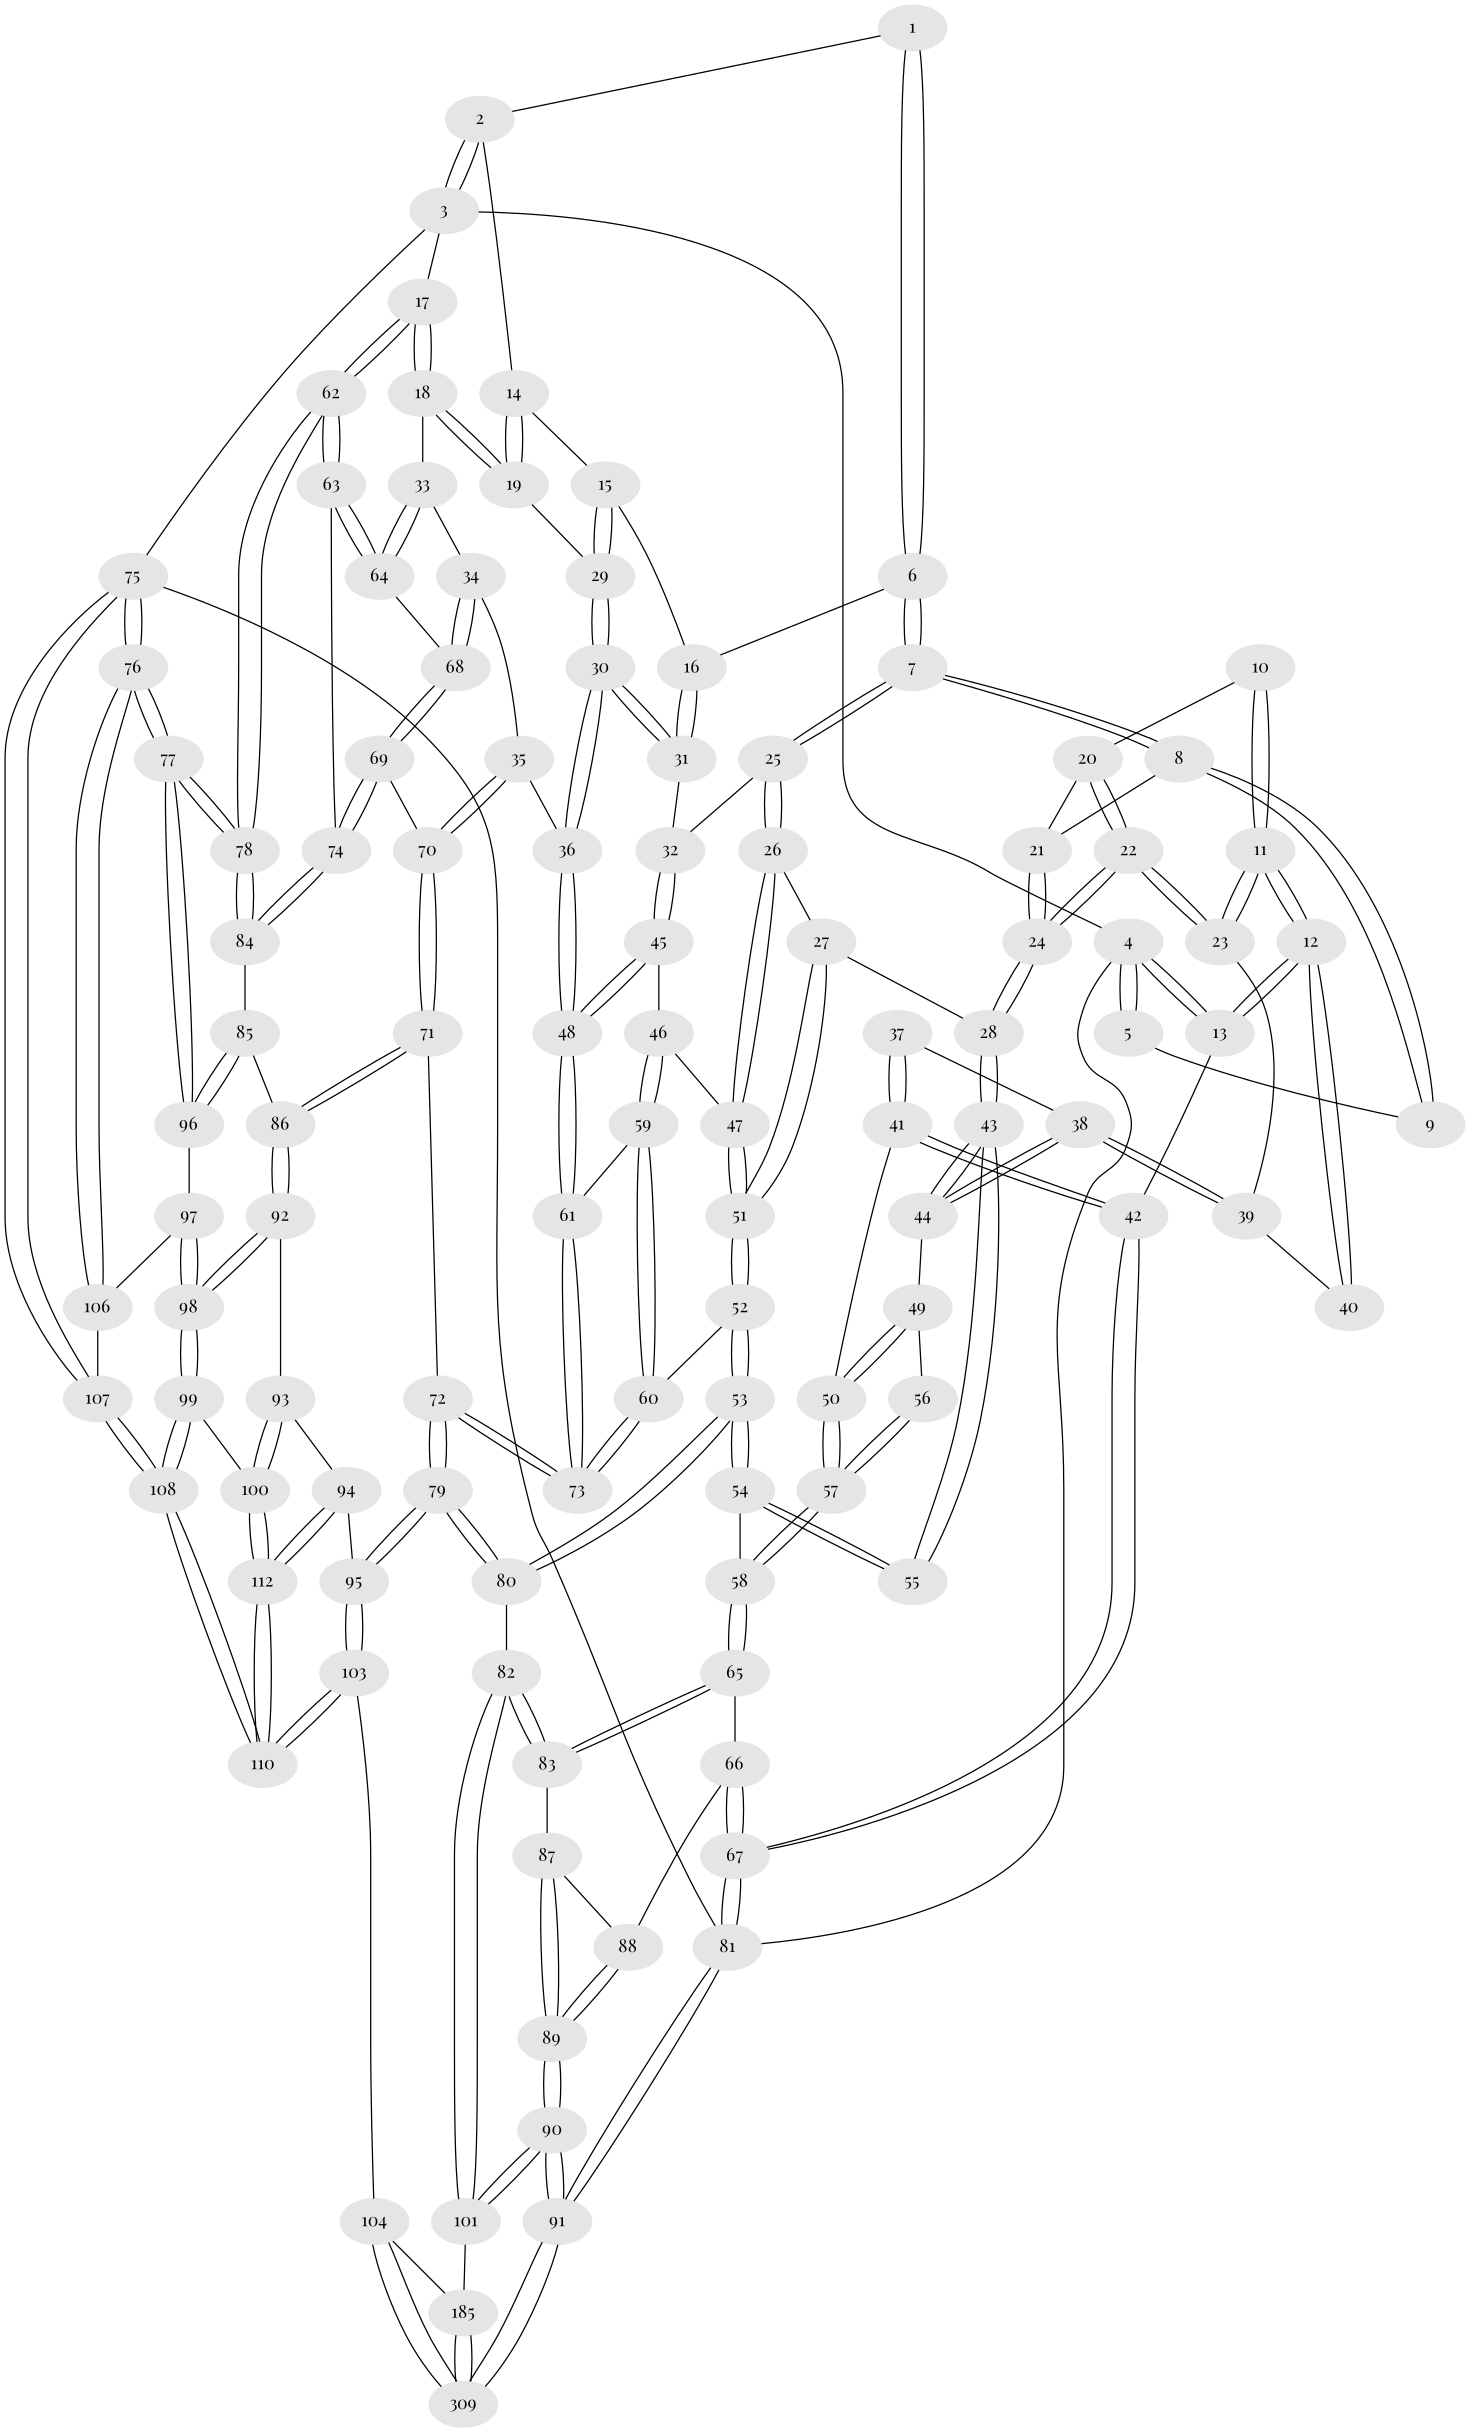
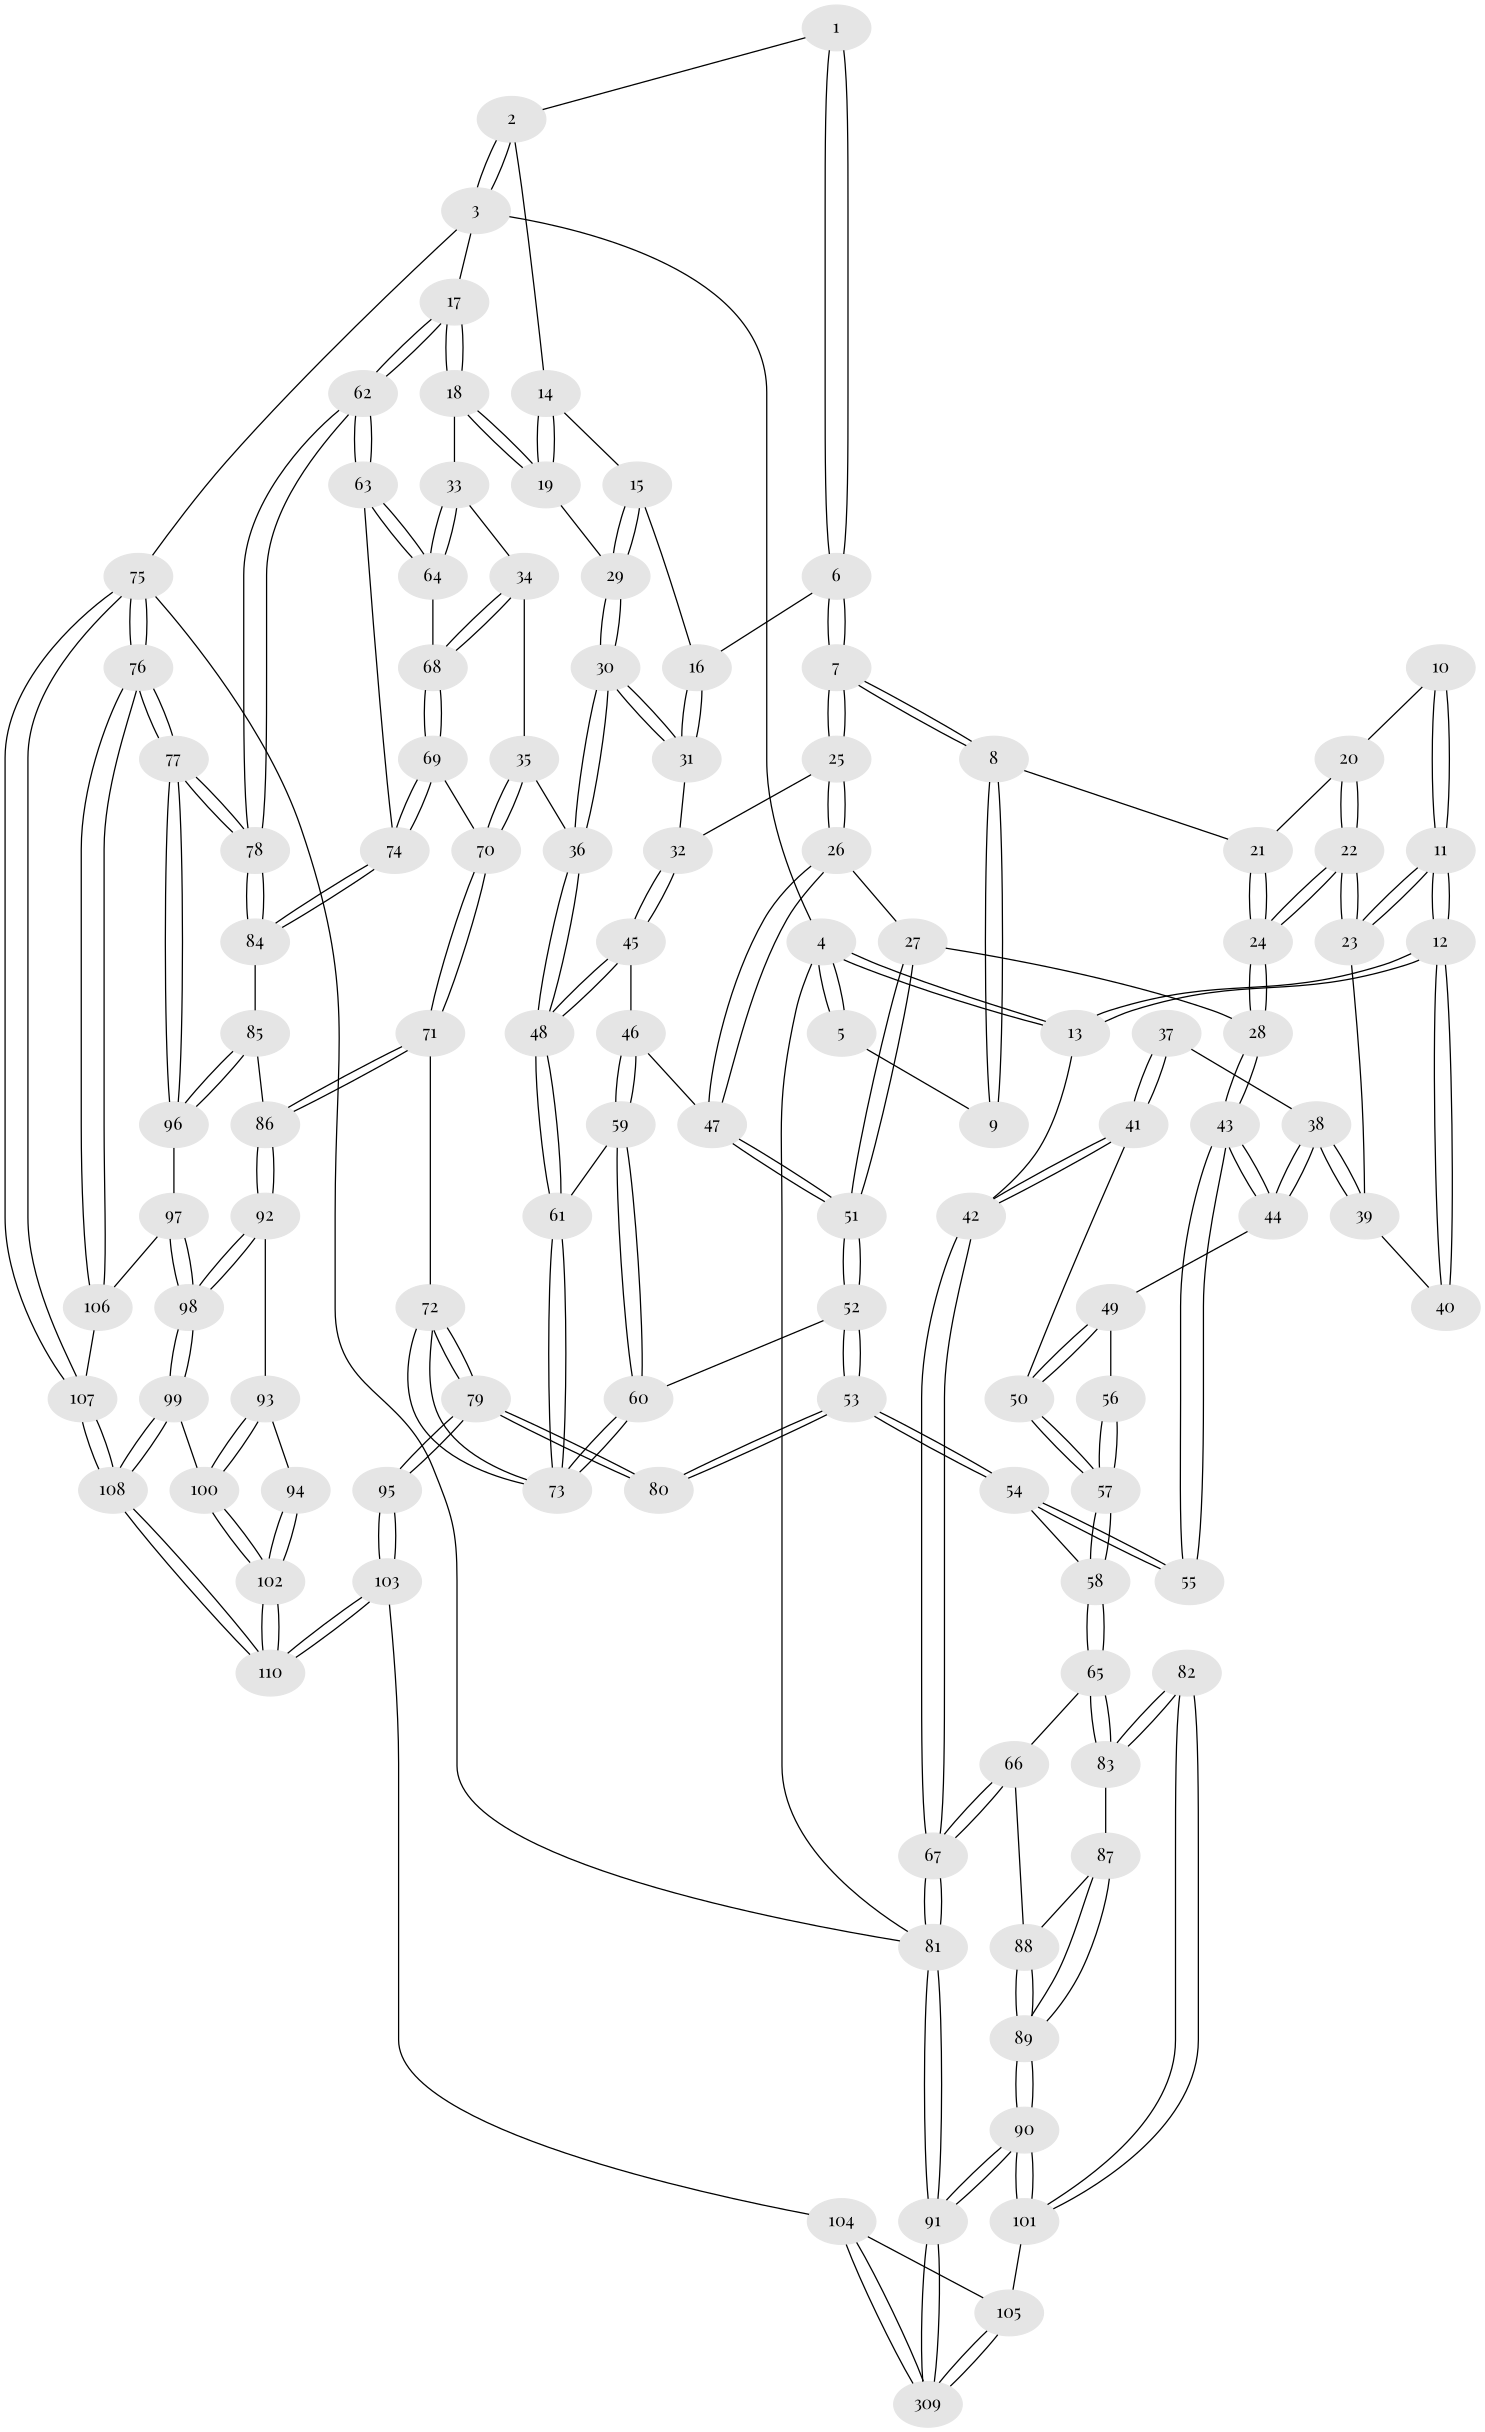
edge "94" -- "95": removed
node "112": label "112" -> "102"
edge "80" -- "82": removed
node "185": label "185" -> "105"
